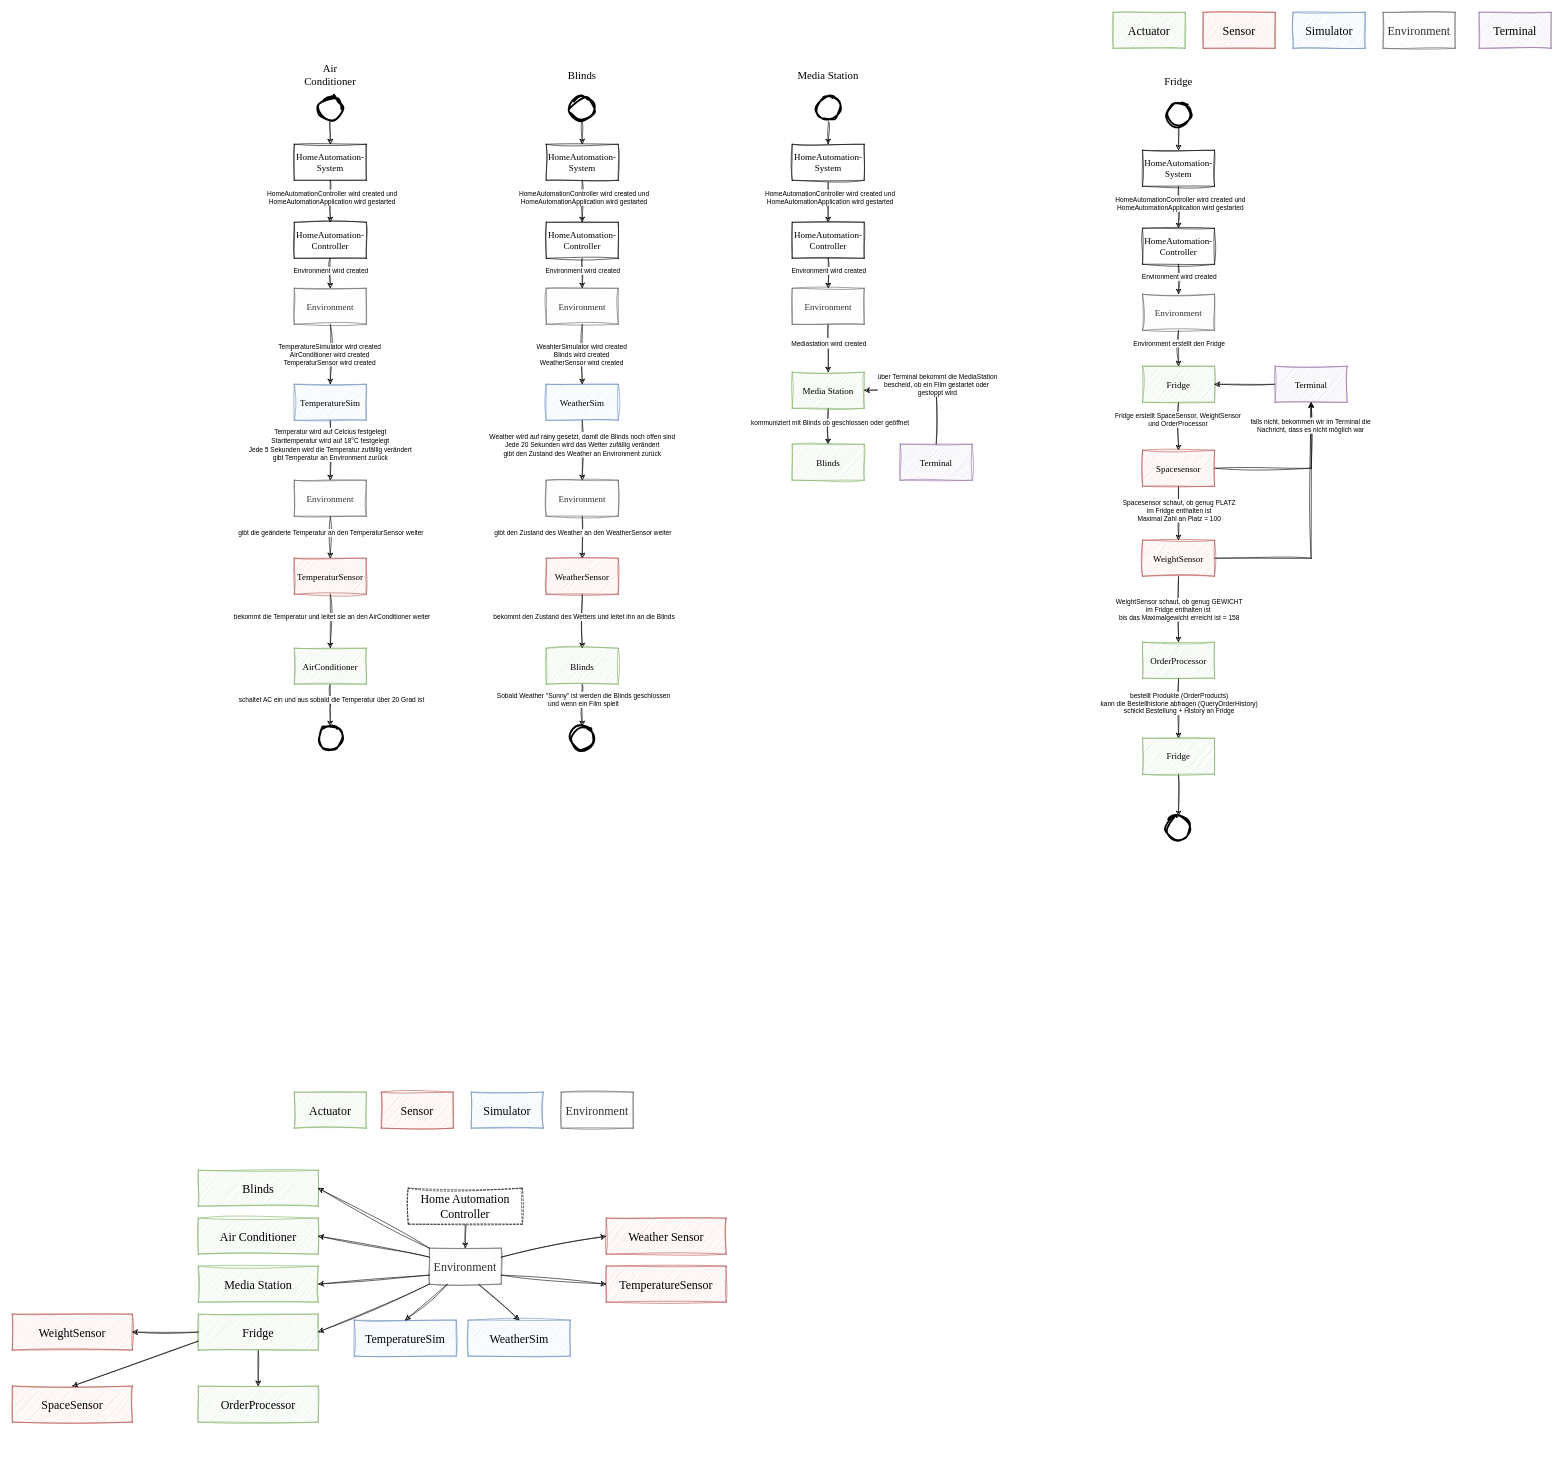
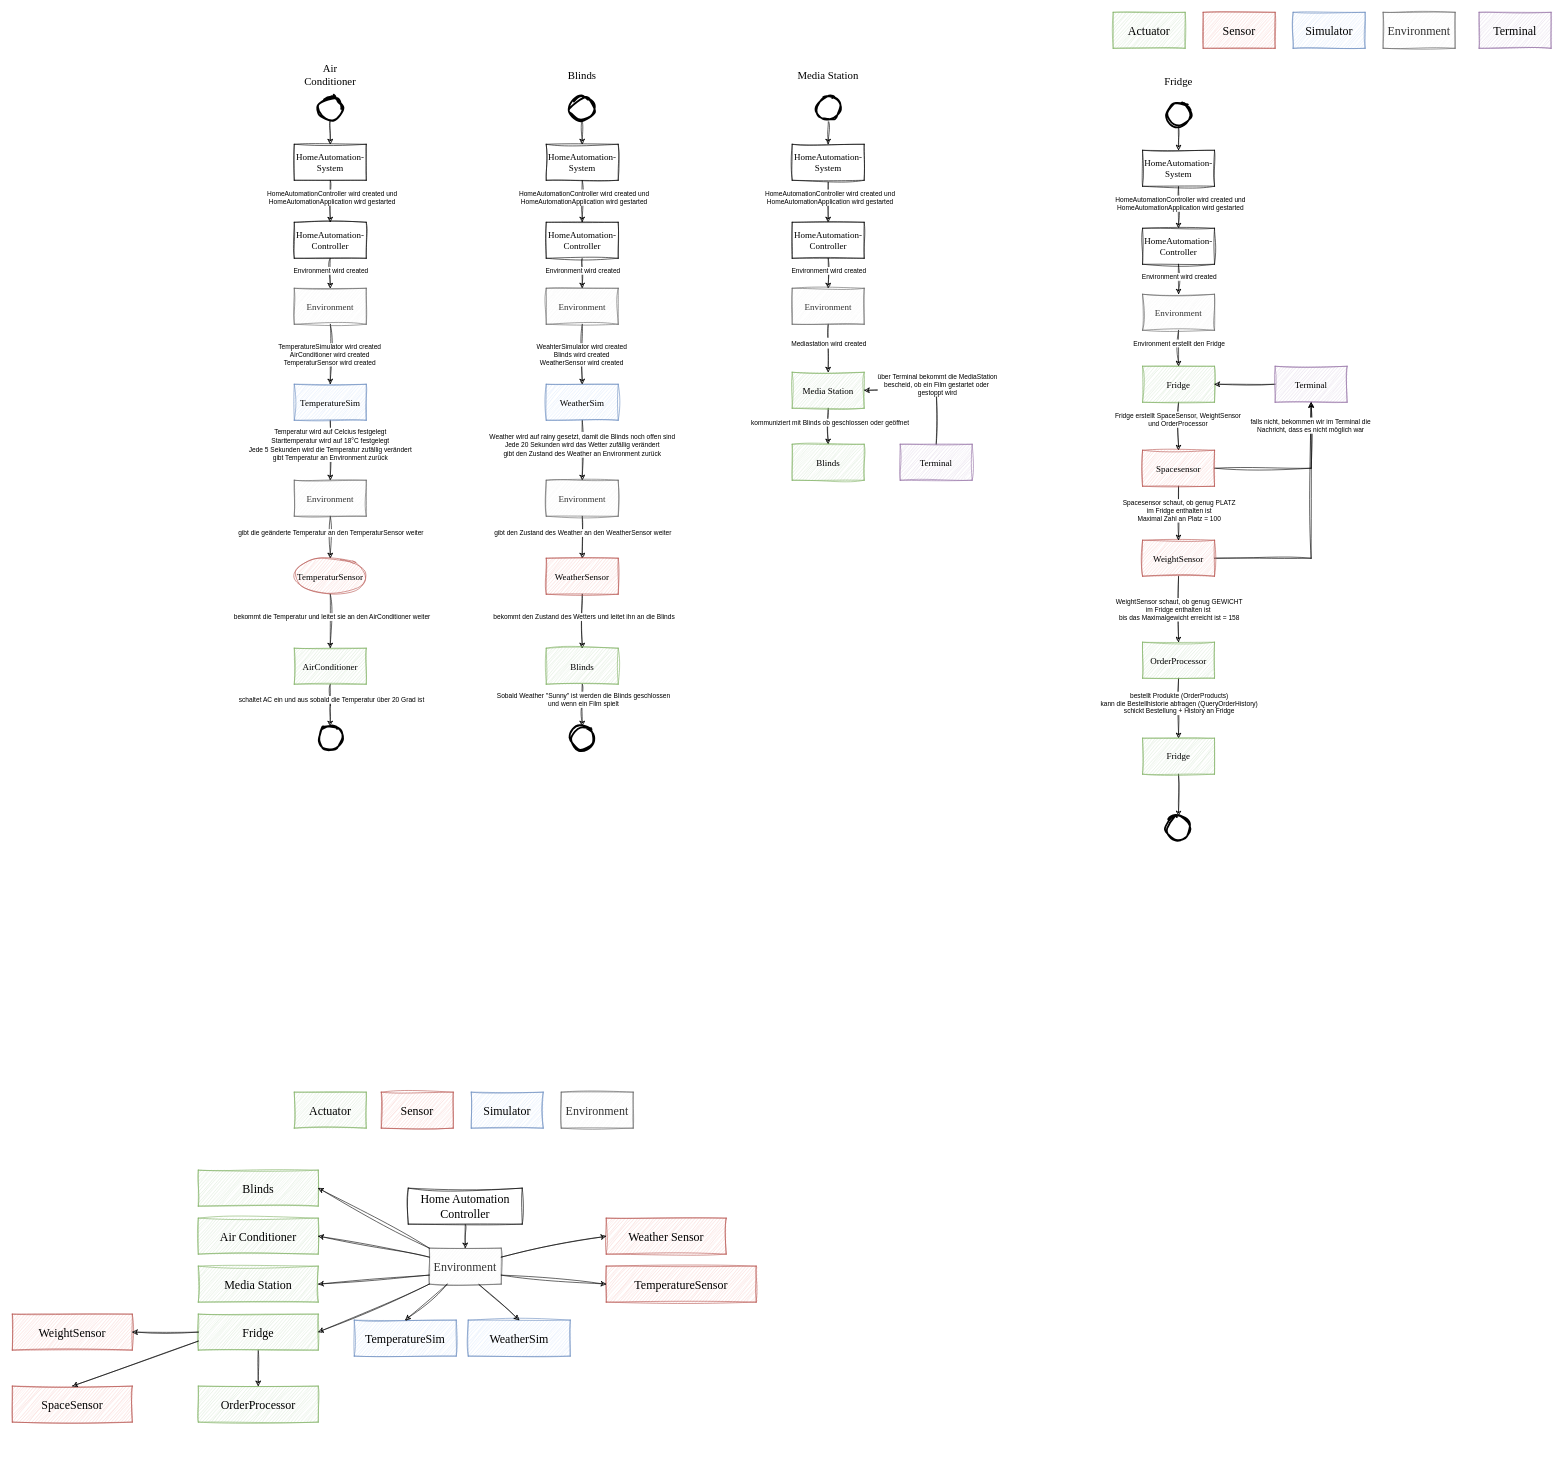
node "TemperaturSensor": shape rectangle -> ellipse
node "Home Automation Controller": style dashed -> solid
node "TemperatureSensor": size 120x36 -> 150x36
